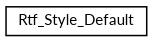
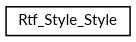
node "Rtf_Style_Default": label "Rtf_Style_Default" -> "Rtf_Style_Style"
